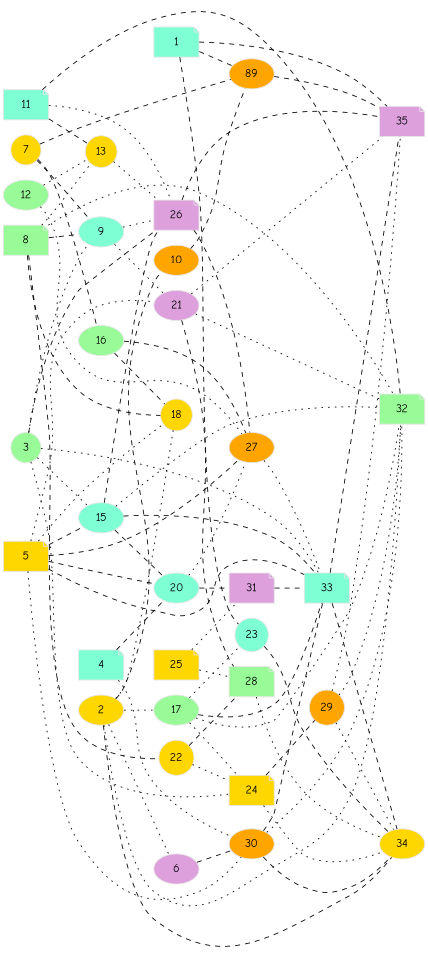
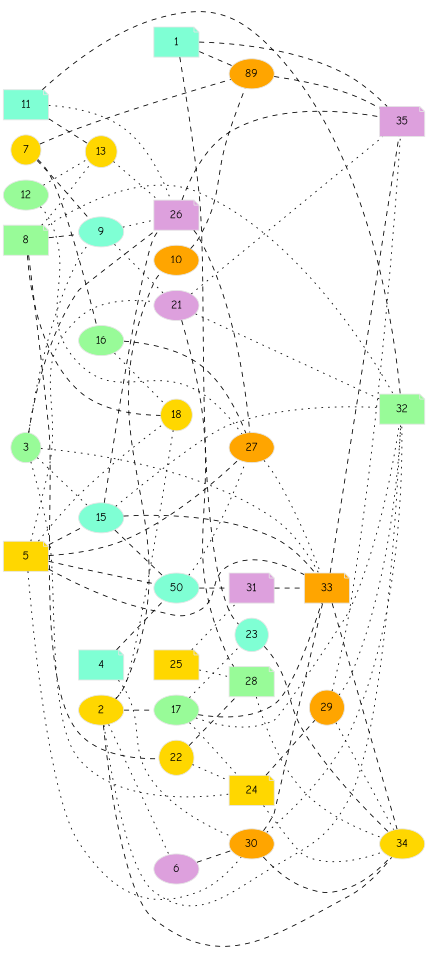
edge "16" -- "18": style dashed -> dotted
node "20": label "20" -> "50"
node "33": fillcolor aquamarine -> orange
edge "2" -- "17": style dotted -> dashed
